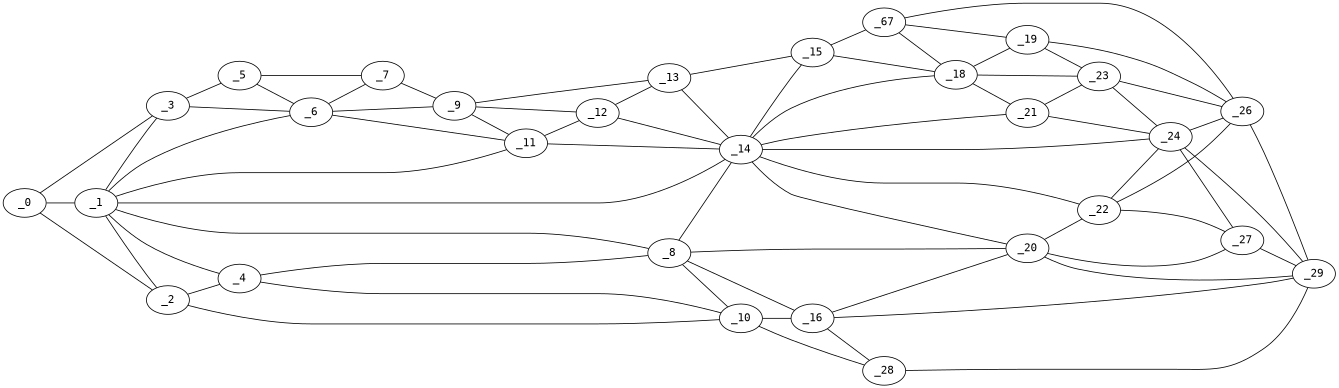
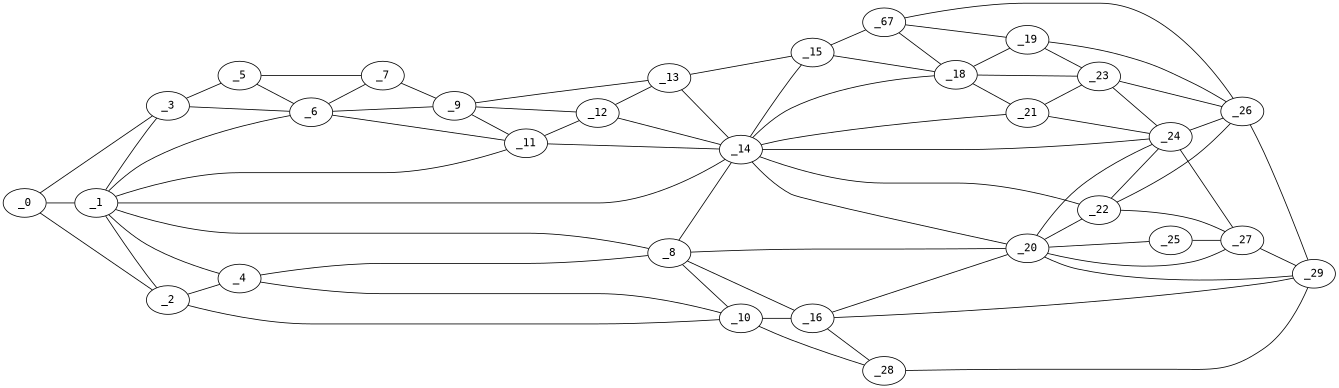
edge "_24" -- "_29": now "_24" -- "_20"
node "_25": added
